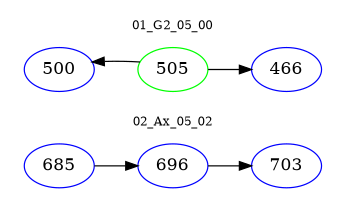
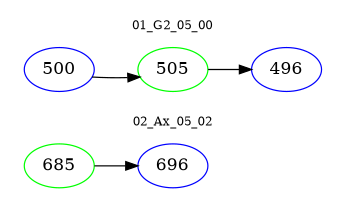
edge "505" -> "500": reversed
node "466": label "466" -> "496"
node "685": color blue -> green
node "703": removed
